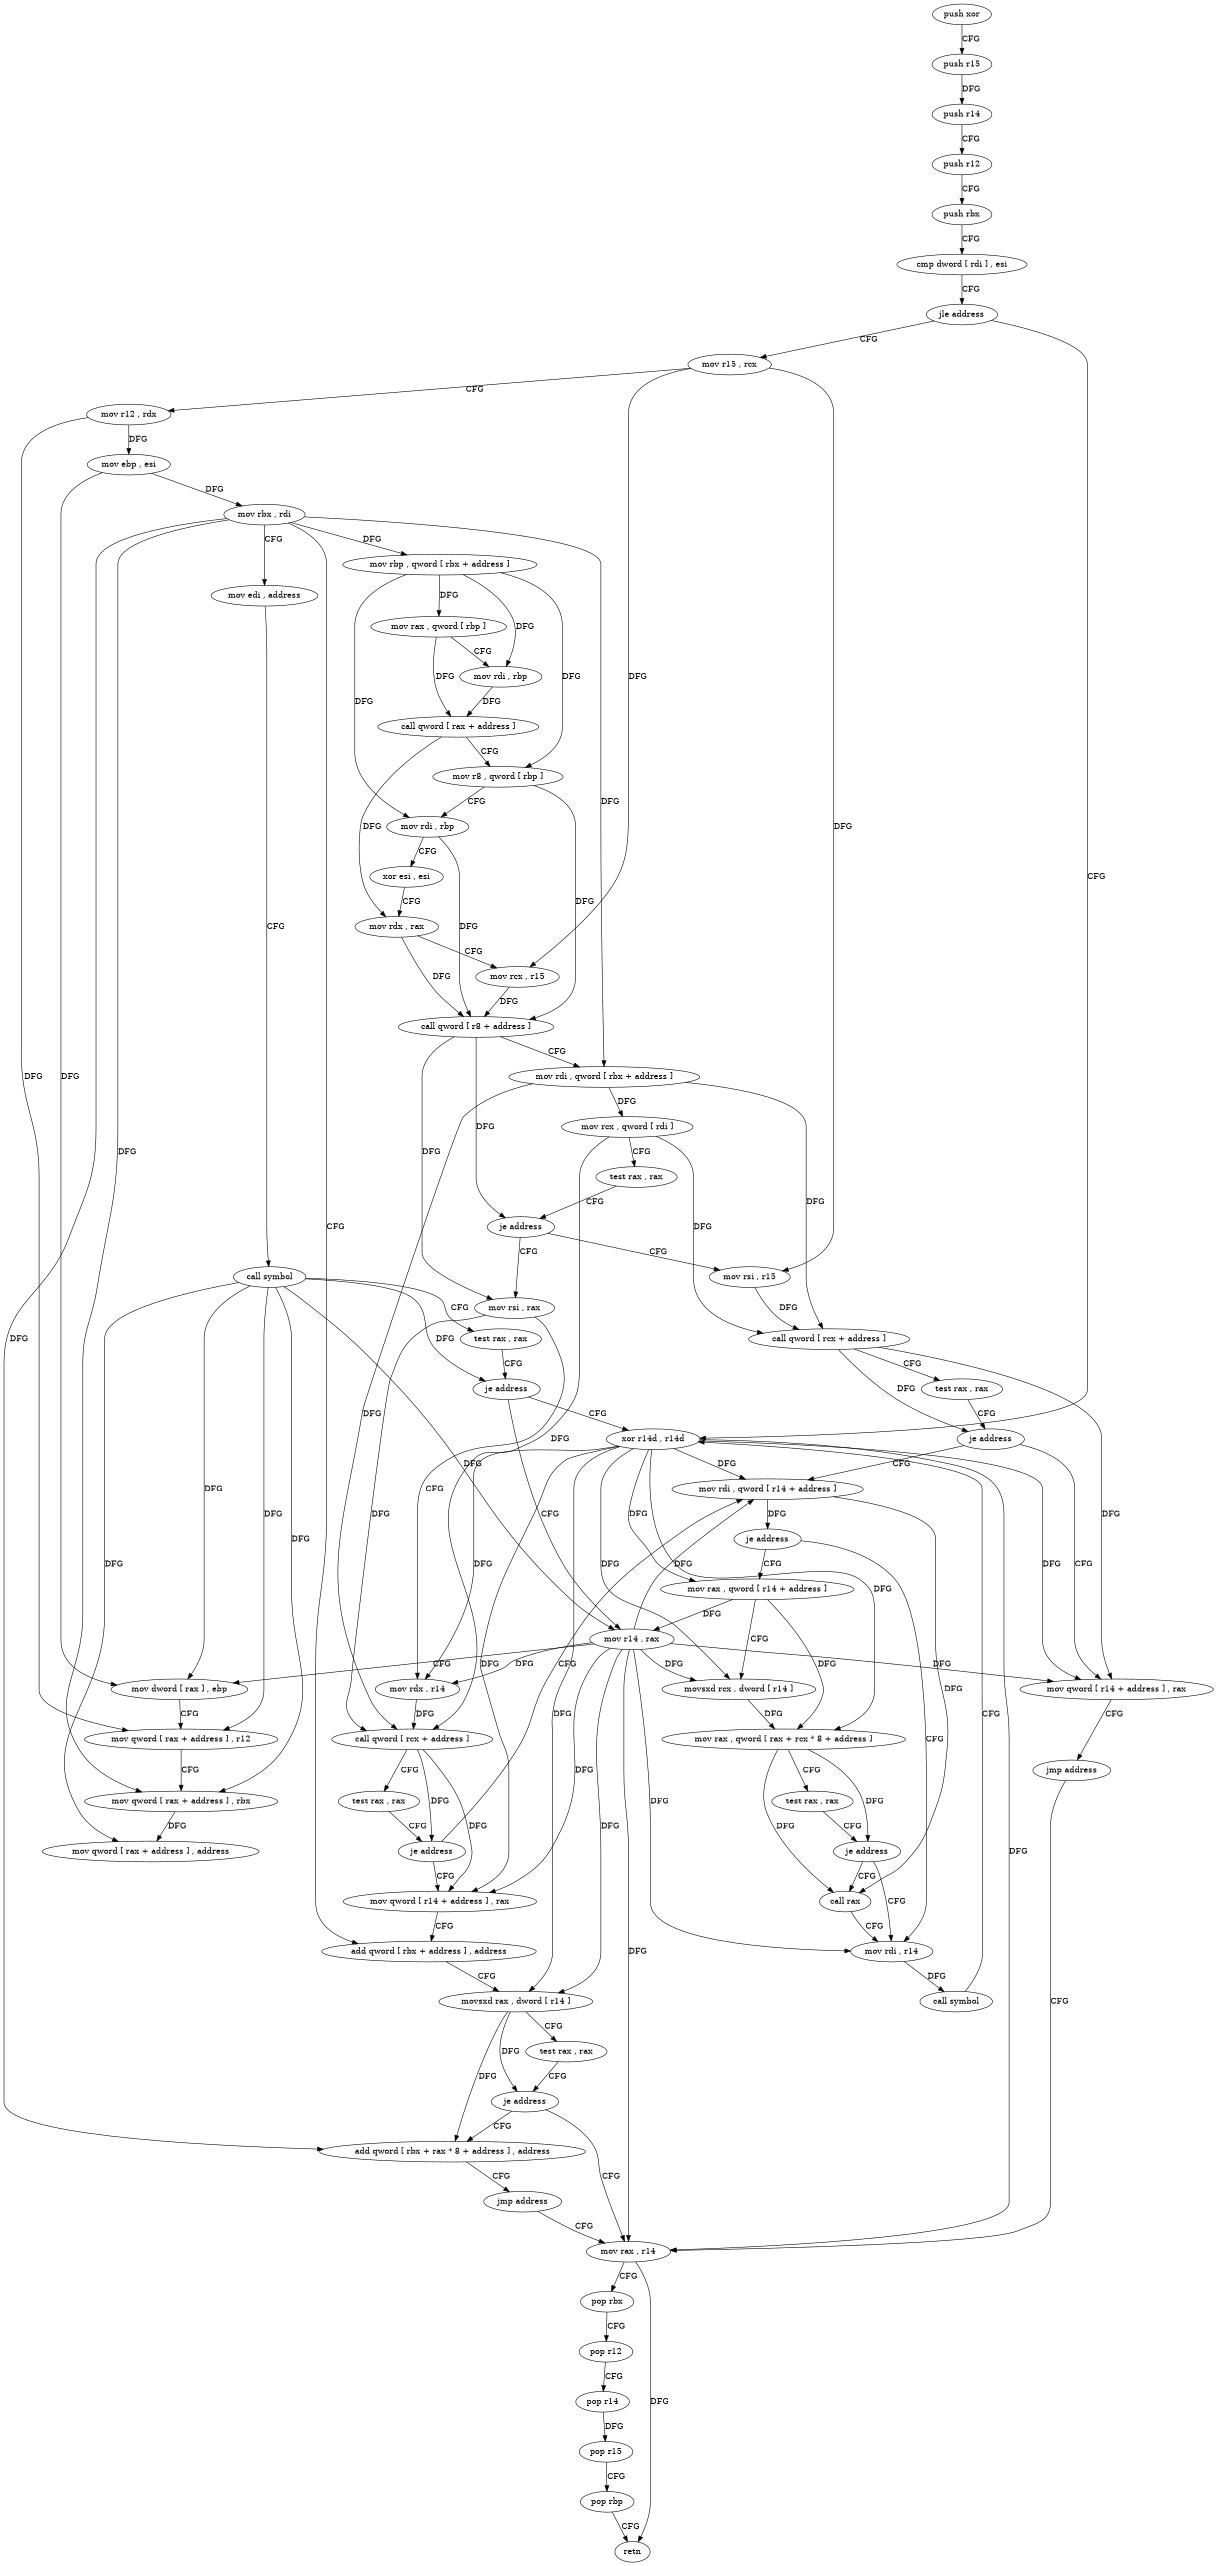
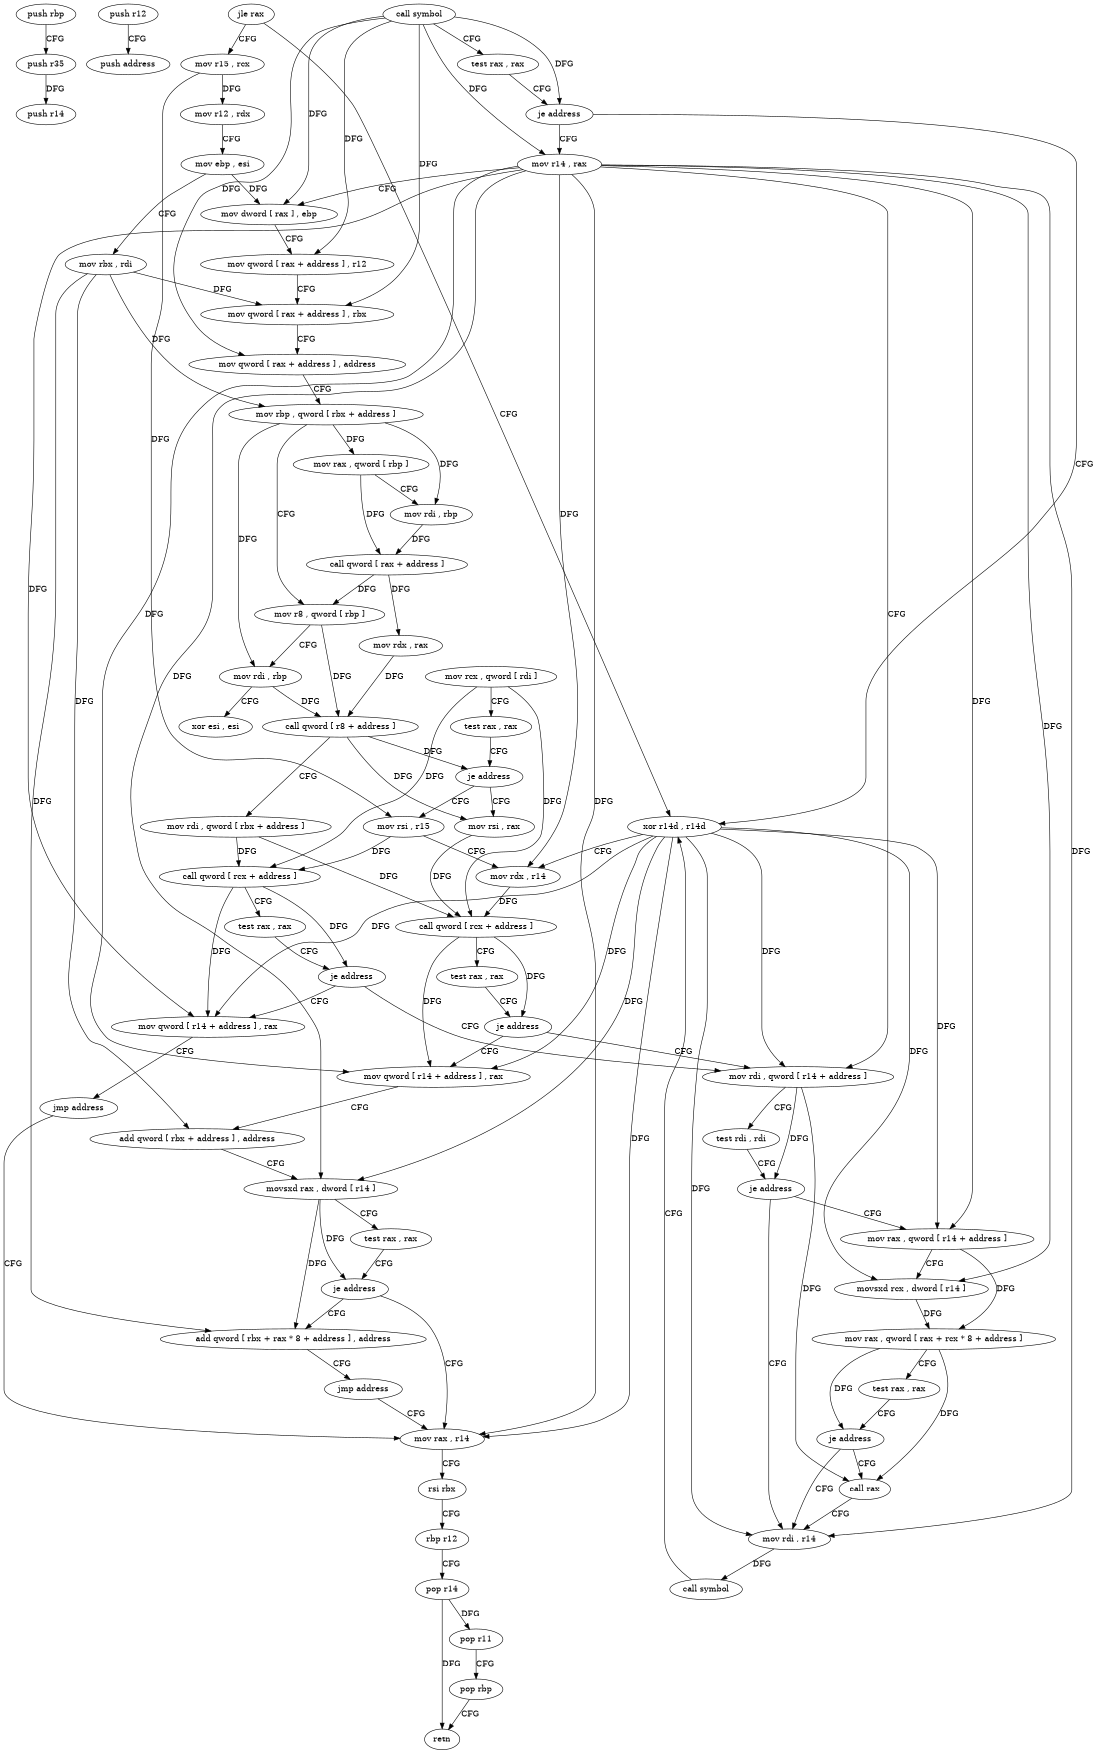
node "push xor": label "push xor" -> "push rbp"
node "push r15": label "push r15" -> "push r35"
edge "push r14" -> "push r12": removed, label "CFG"
node "push rbx": label "push rbx" -> "push address"
node "cmp dword [ rdi ] , esi": removed
node "jle address": label "jle address" -> "jle rax"
edge "mov qword [ rax + address ] , address" -> "mov rbp , qword [ rbx + address ]": added, label "CFG"
edge "mov r15 , rcx" -> "mov r12 , rdx": label "CFG" -> "DFG"
edge "mov r12 , rdx" -> "mov ebp , esi": label "DFG" -> "CFG"
edge "mov ebp , esi" -> "mov rbx , rdi": label "DFG" -> "CFG"
node "mov edi , address": removed
edge "mov rbx , rdi" -> "mov rdi , qword [ rbx + address ]": removed, label "DFG"
edge "mov rbp , qword [ rbx + address ]" -> "mov r8 , qword [ rbp ]": label "DFG" -> "CFG"
edge "call qword [ rax + address ]" -> "mov r8 , qword [ rbp ]": label "CFG" -> "DFG"
edge "xor esi , esi" -> "mov rdx , rax": removed, label "CFG"
node "mov rcx , r15": removed
edge "mov r12 , rdx" -> "mov qword [ rax + address ] , r12": removed, label "DFG"
edge "mov rdi , qword [ rbx + address ]" -> "mov rcx , qword [ rdi ]": removed, label "DFG"
node "test rdi , rdi": added
edge "mov rbx , rdi" -> "add qword [ rbx + address ] , address": label "CFG" -> "DFG"
edge "mov rsi , rax" -> "mov rdx , r14": now "mov rsi , r15" -> "mov rdx , r14"
edge "xor r14d , r14d" -> "mov rdx , r14": label "DFG" -> "CFG"
edge "mov r14 , rax" -> "mov rdi , qword [ r14 + address ]": label "DFG" -> "CFG"
edge "xor r14d , r14d" -> "mov rax , qword [ rax + rcx * 8 + address ]": now "xor r14d , r14d" -> "mov rdi , r14"
edge "mov rax , qword [ r14 + address ]" -> "mov r14 , rax": reversed
edge "mov qword [ rax + address ] , rbx" -> "mov qword [ rax + address ] , address": label "DFG" -> "CFG"
node "pop rbx": label "pop rbx" -> "rsi rbx"
node "pop r12": label "pop r12" -> "rbp r12"
edge "mov rax , r14" -> "retn": now "pop r14" -> "retn"
node "pop r15": label "pop r15" -> "pop r11"
